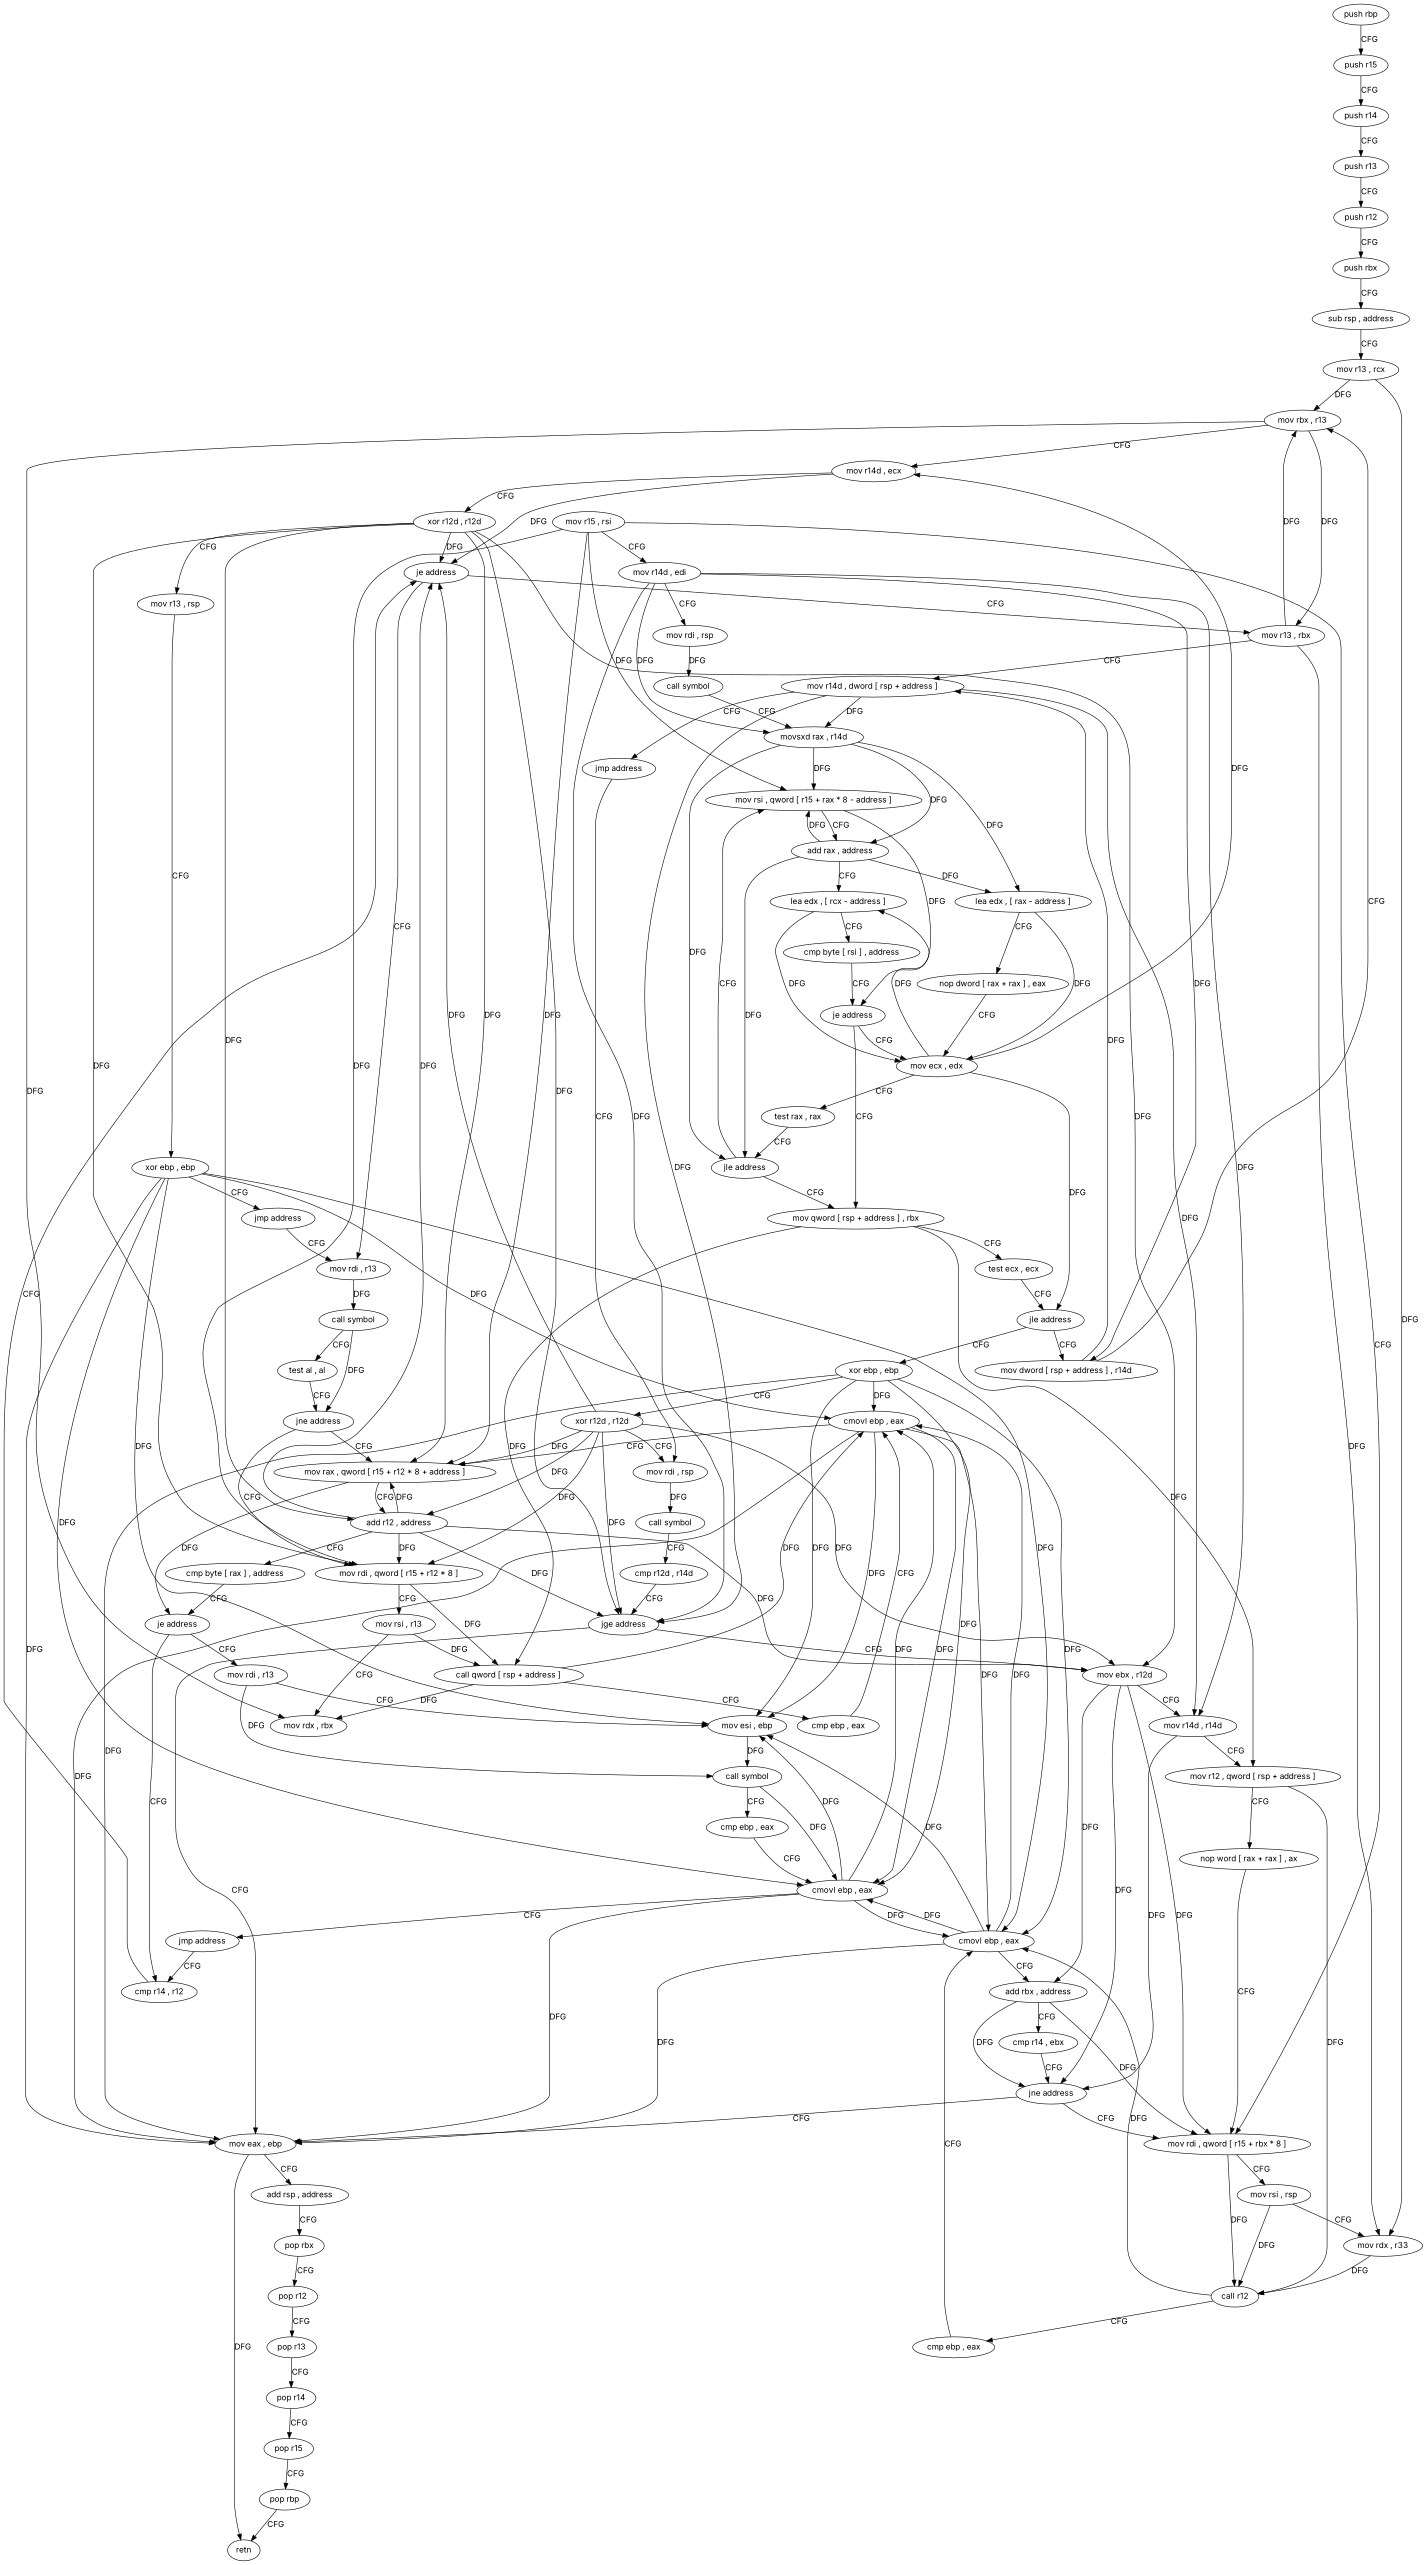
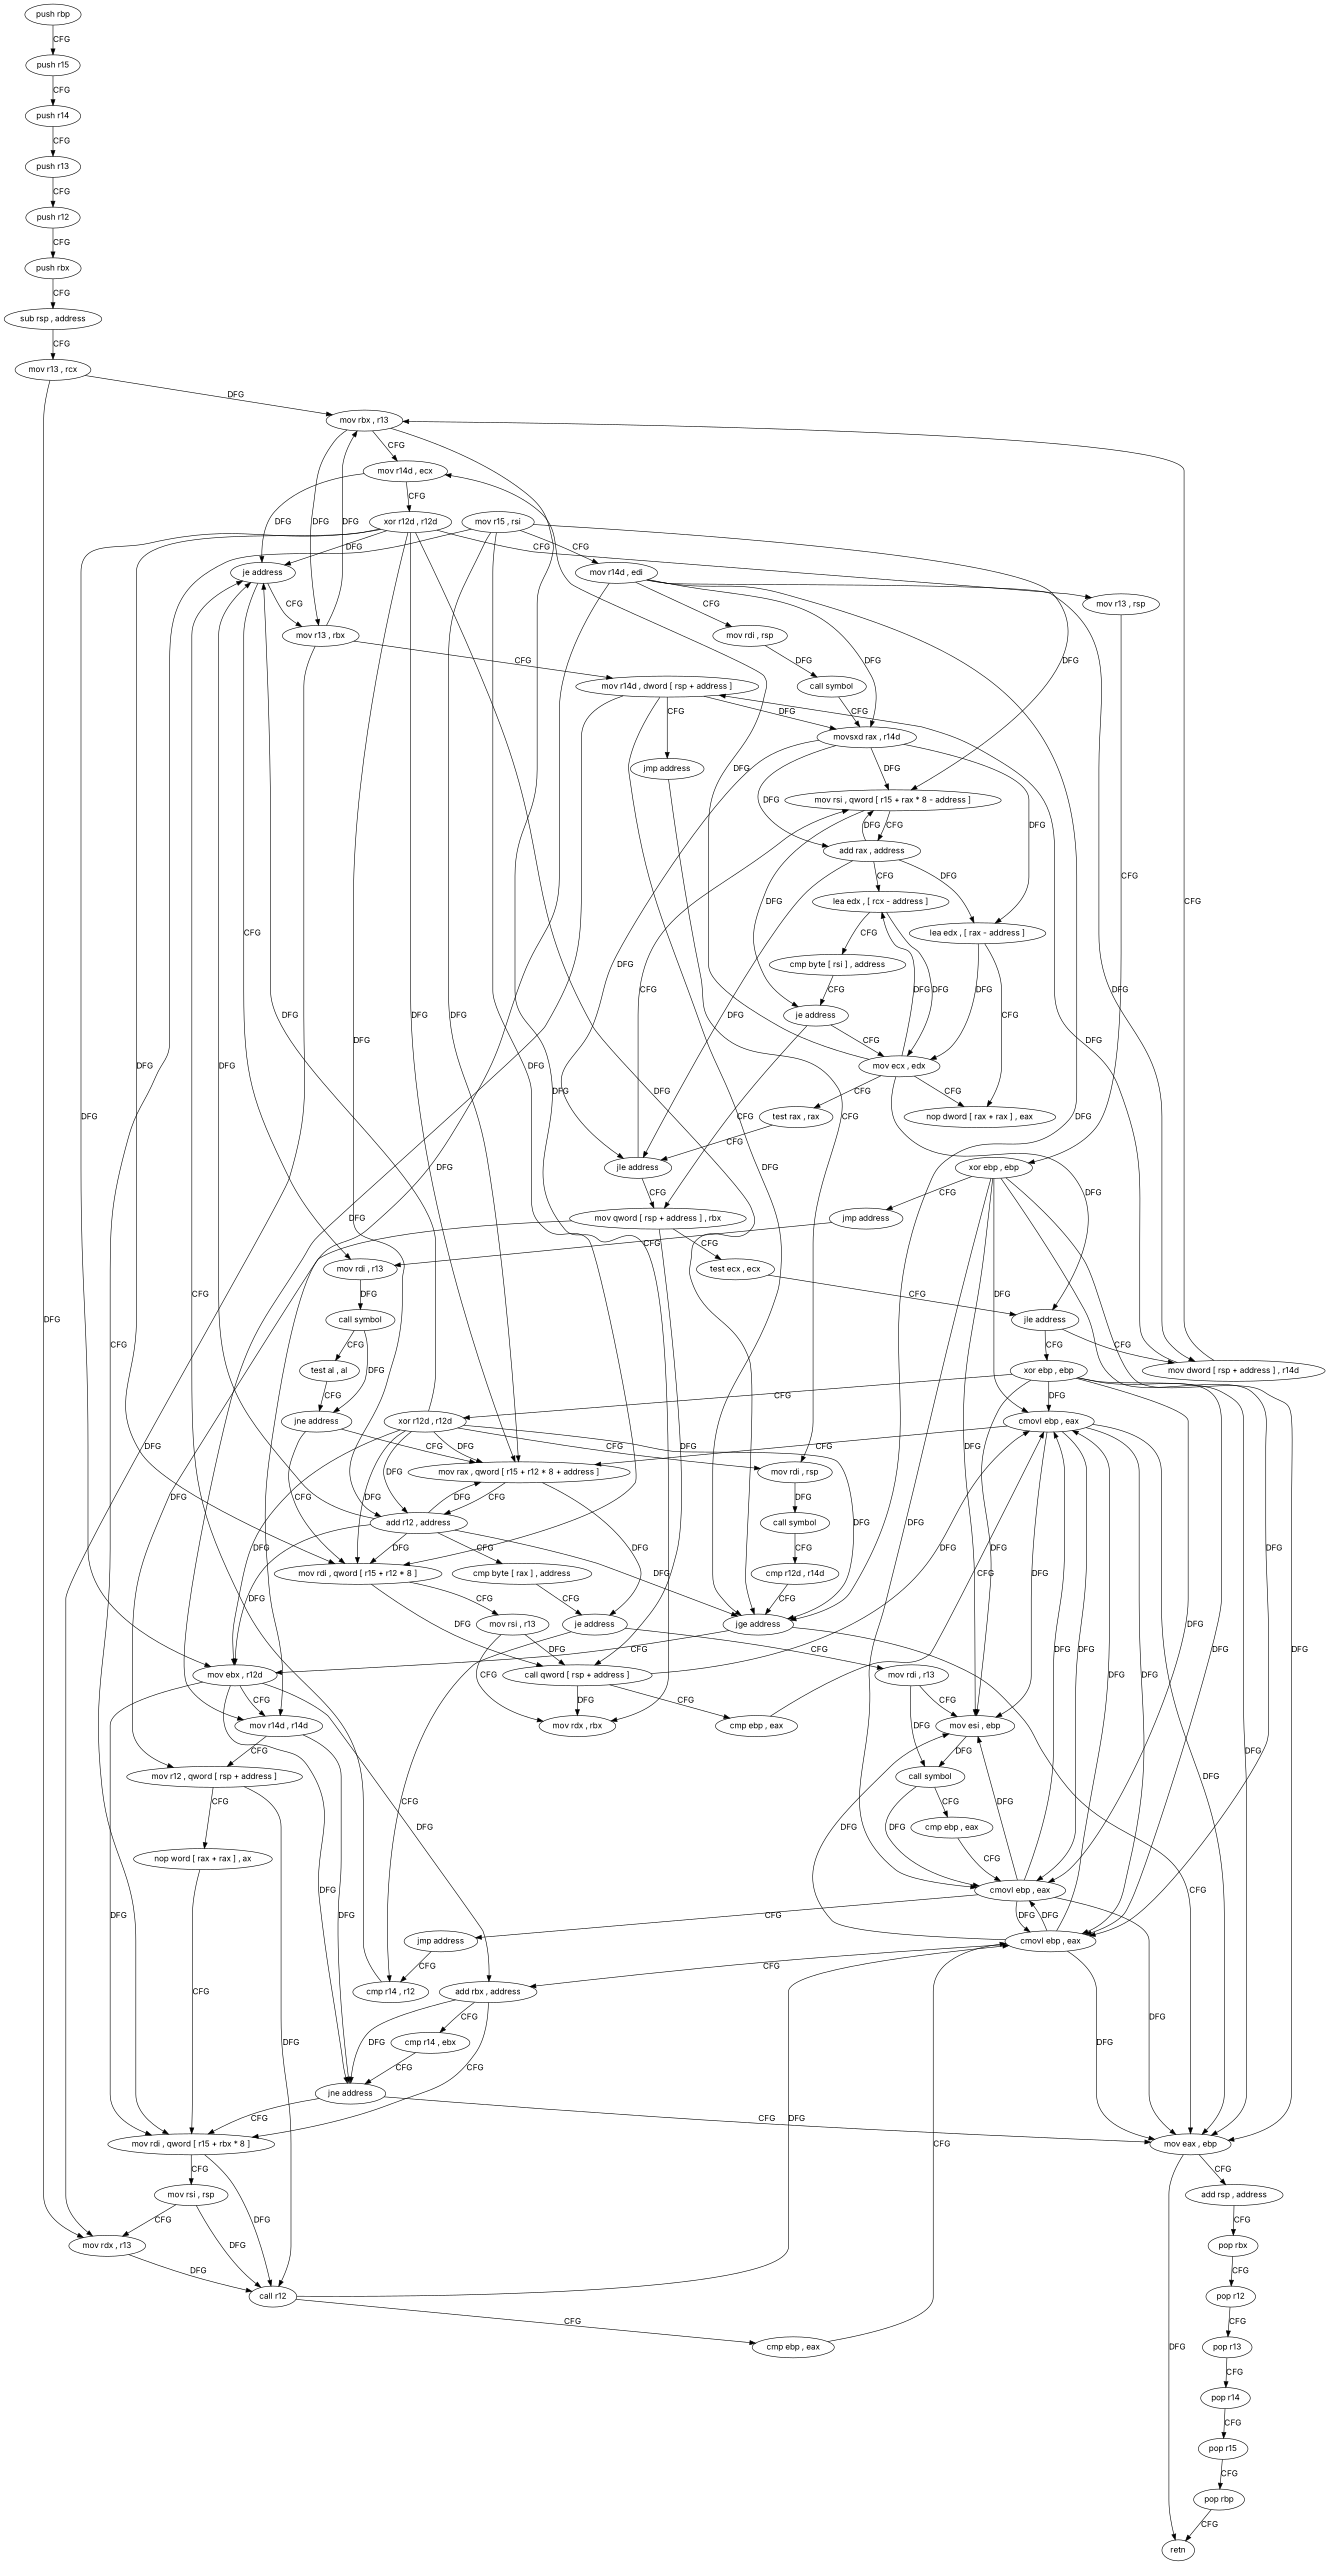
edge "nop dword [ rax + rax ] , eax" -> "mov ecx , edx": reversed
edge "add rbx , address" -> "mov rdi , qword [ r15 + rbx * 8 ]": label "DFG" -> "CFG"
node "mov rdx , r33": label "mov rdx , r33" -> "mov rdx , r13"
